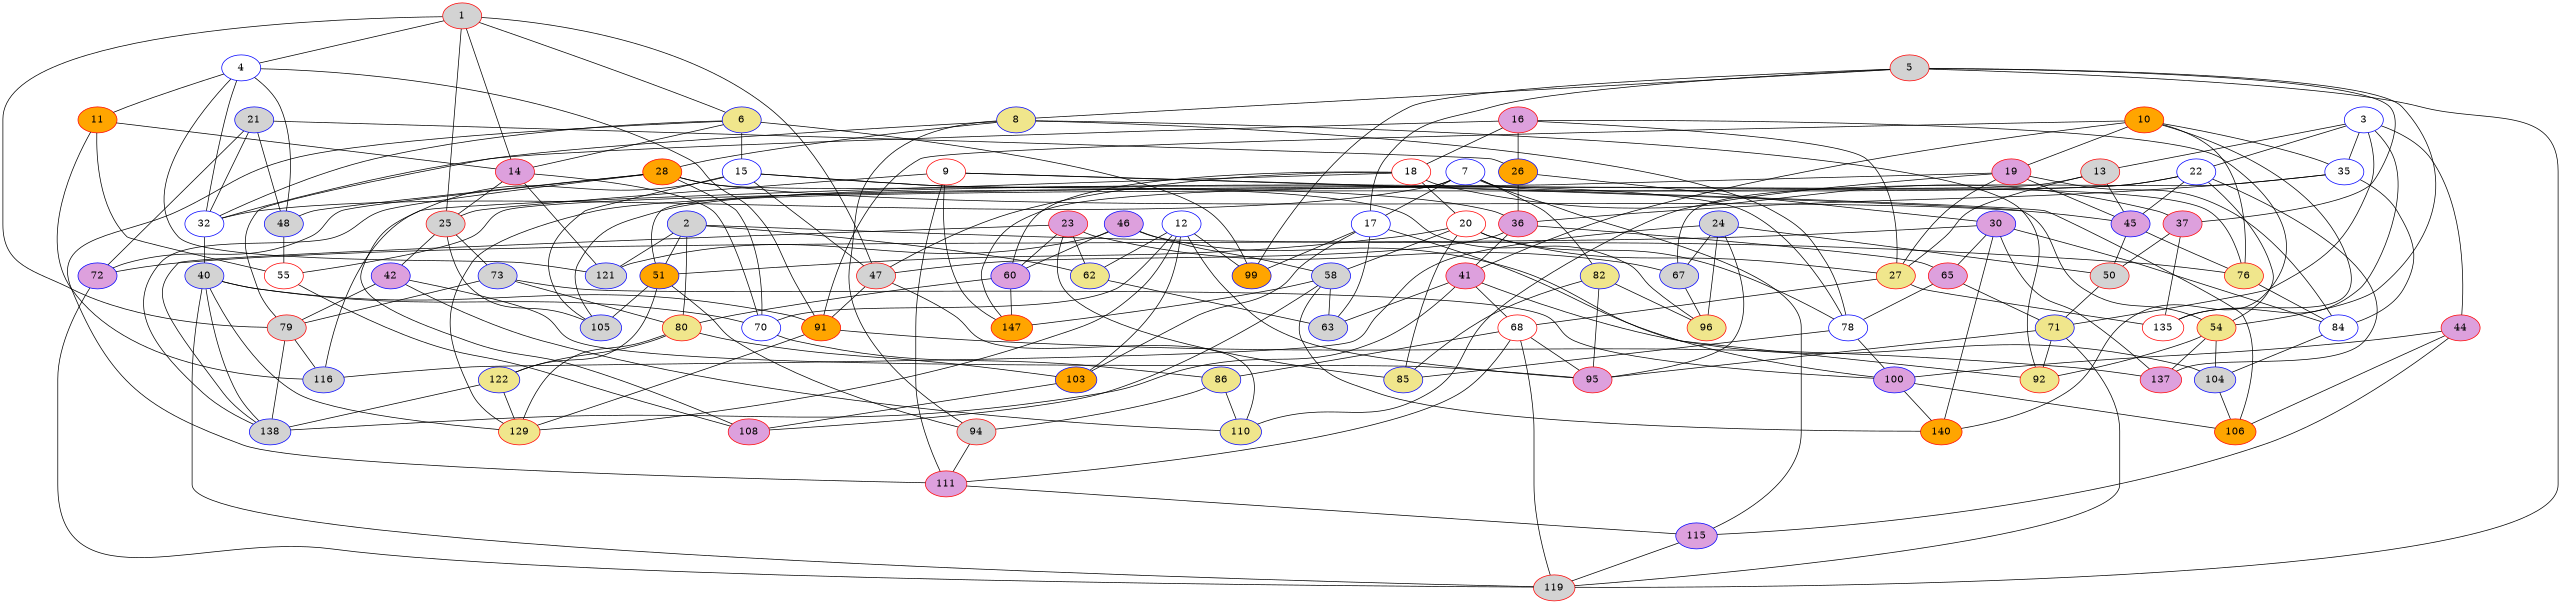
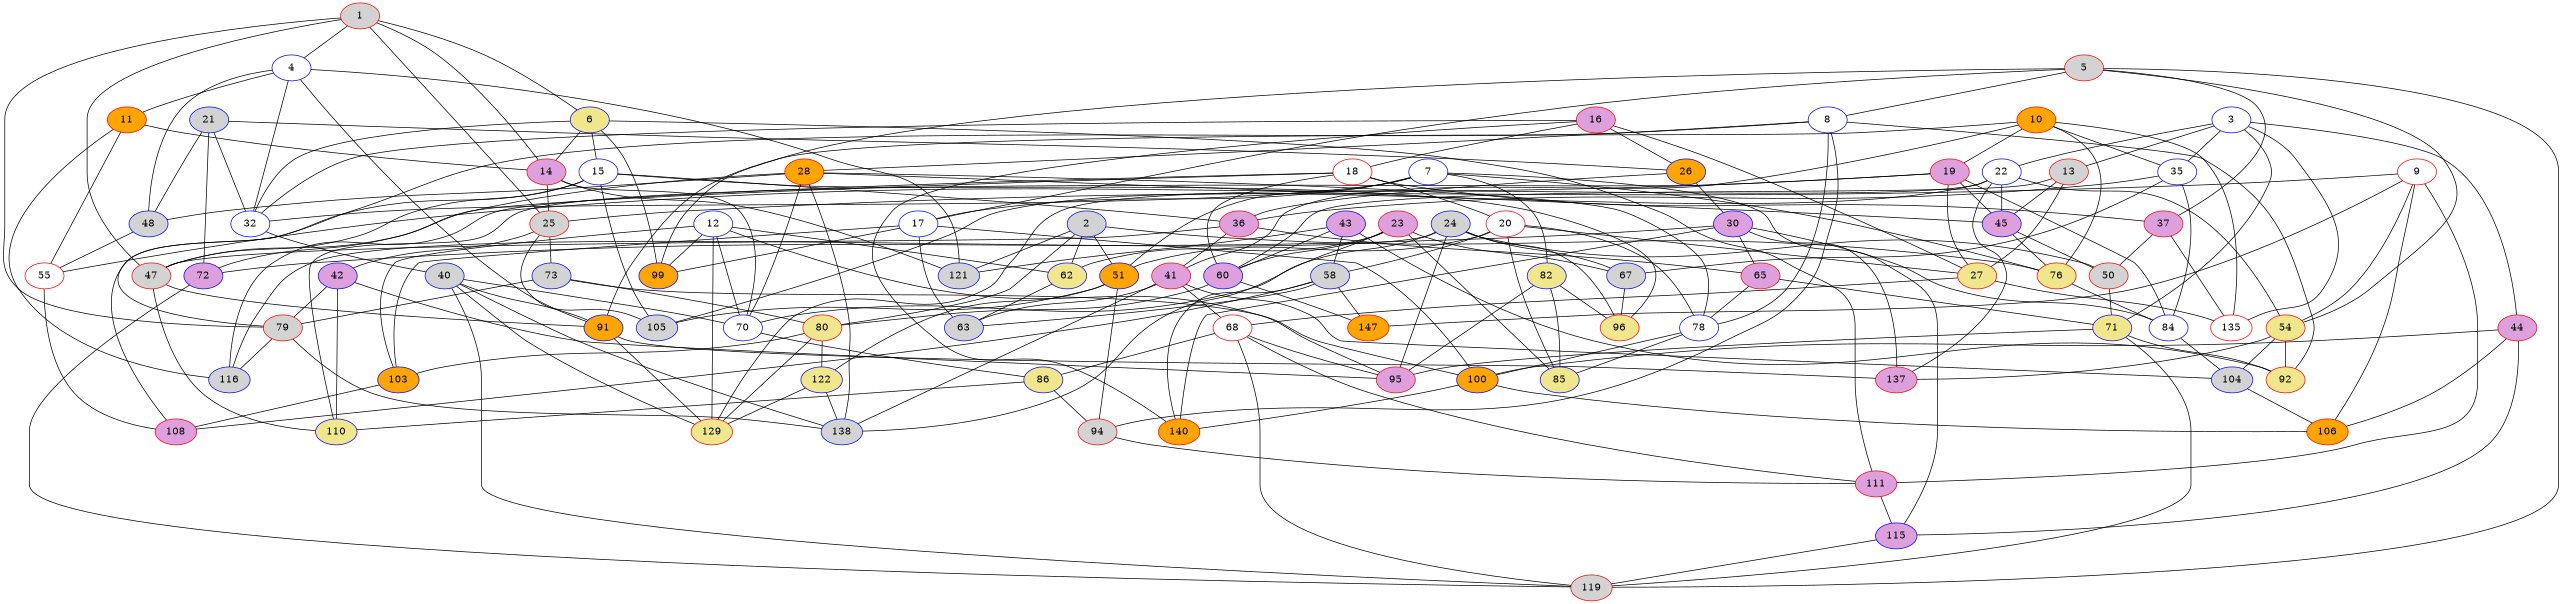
node "8": fillcolor khaki -> white
edge "13" -- "147": now "13" -- "60"
node "46": label "46" -> "43"
edge "24" -- "70": added
node "91": color red -> blue
node "100": fillcolor plum -> orange
